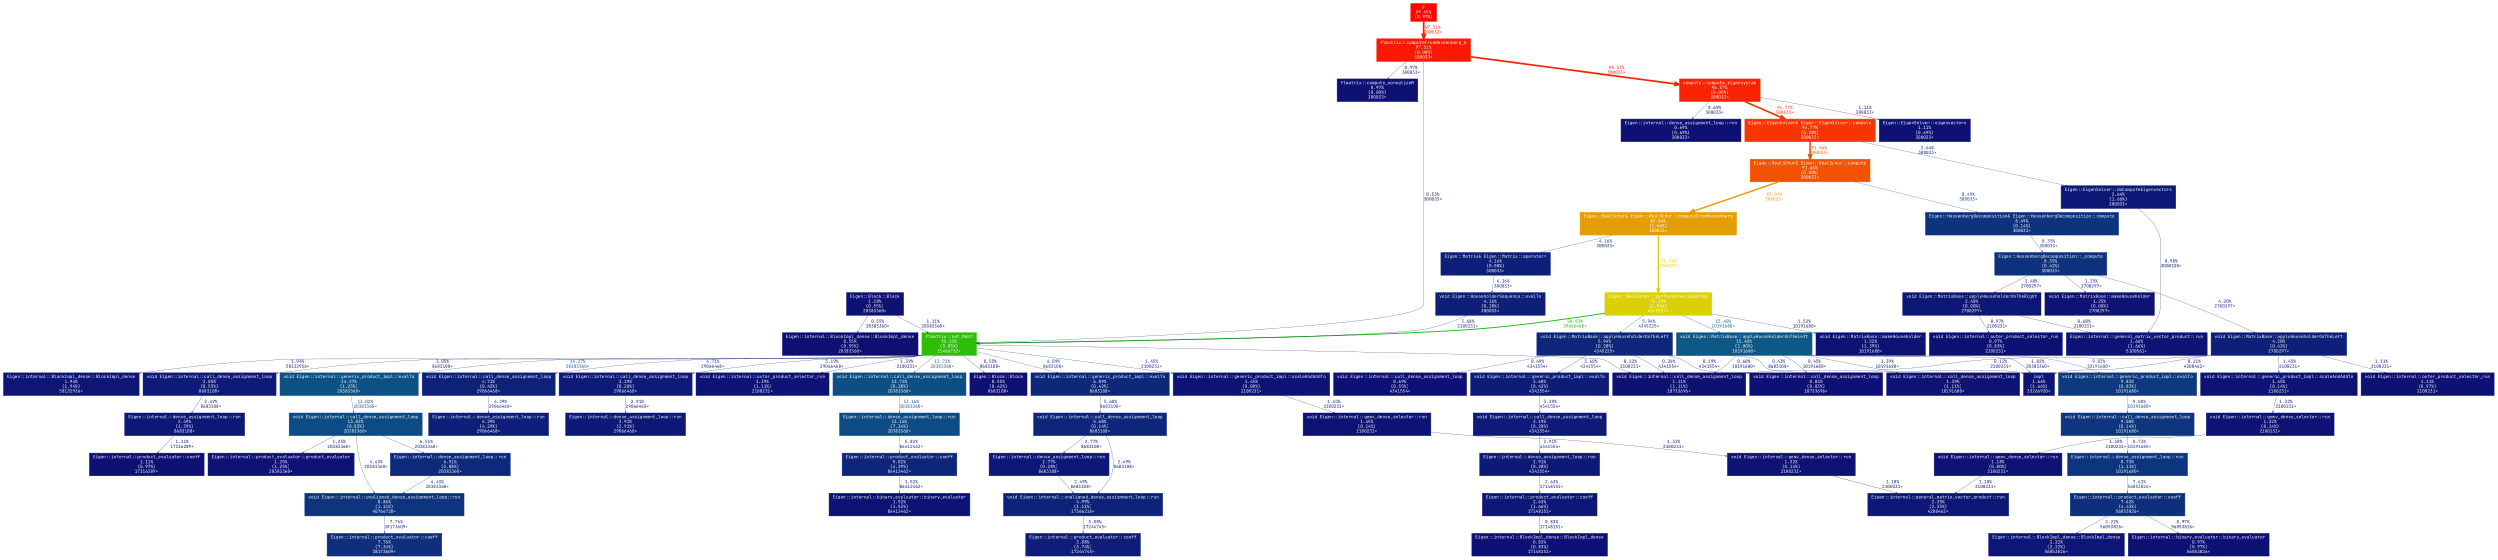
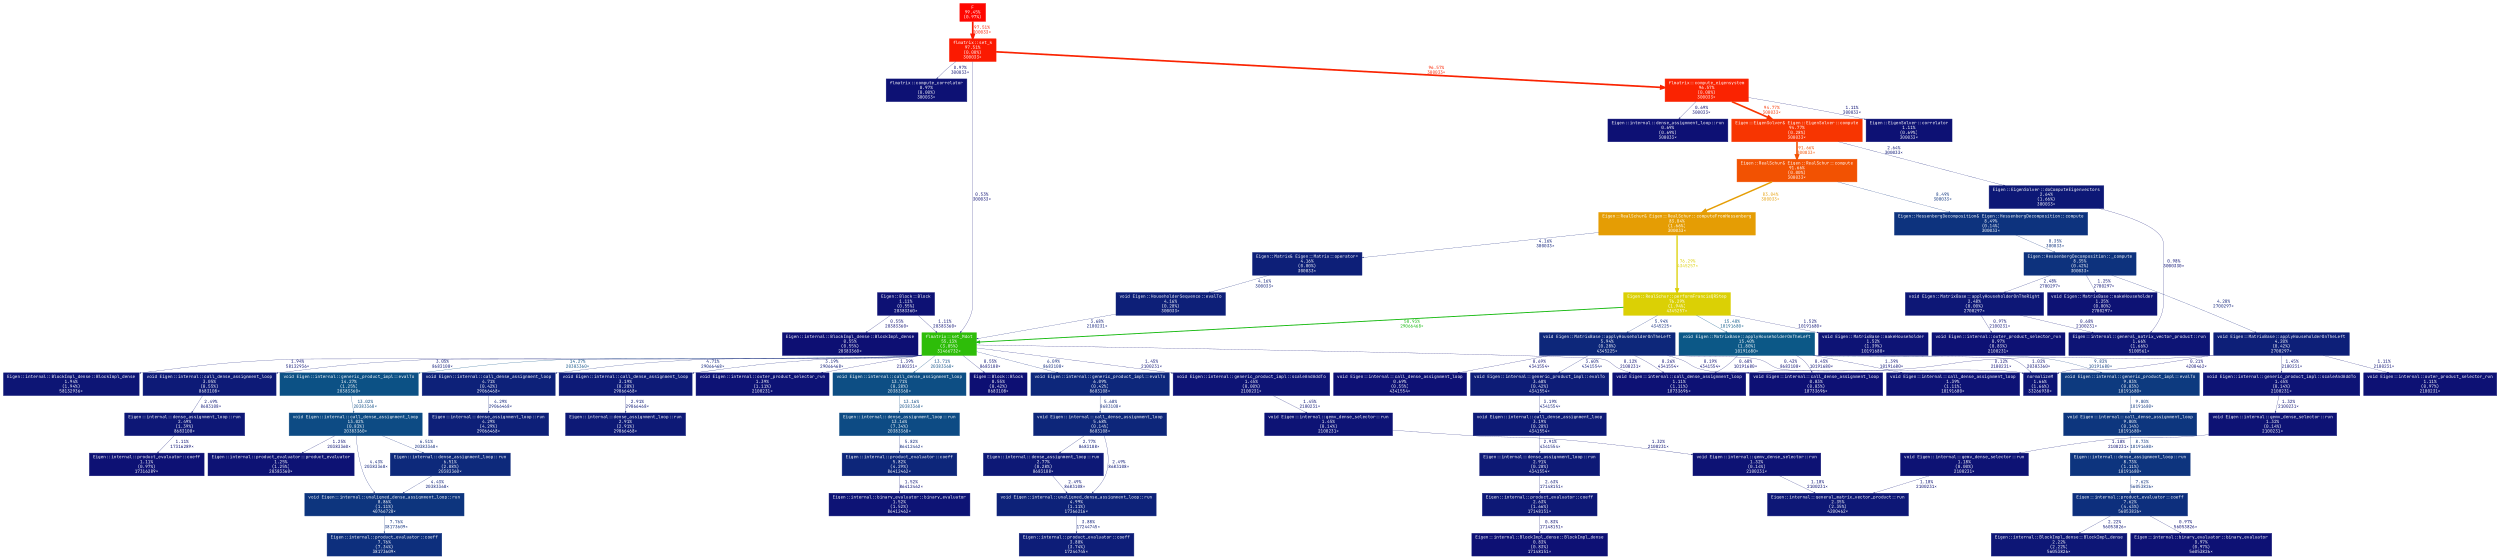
node "flmatrix::computeFromHessenberg_k 97.51% (0.00%) 300033×": label "flmatrix::computeFromHessenberg_k 97.51% (0.00%) 300033×" -> "flmatrix::set_k 97.51% (0.00%) 300033×"
node "flmatrix::compute_normalizeM 0.97% (0.00%) 300033×": label "flmatrix::compute_normalizeM 0.97% (0.00%) 300033×" -> "flmatrix::compute_correlator 0.97% (0.00%) 300033×"
node "compute::compute_eigensystem 96.57% (0.00%) 300033×": label "compute::compute_eigensystem 96.57% (0.00%) 300033×" -> "flmatrix::compute_eigensystem 96.57% (0.00%) 300033×"
node "Eigen::EigenSolver::eigenvectors 1.11% (0.69%) 300033×": label "Eigen::EigenSolver::eigenvectors 1.11% (0.69%) 300033×" -> "Eigen::EigenSolver::correlator 1.11% (0.69%) 300033×"
node "Eigen::Block::Block 1.18% (0.55%) 20383360×": label "Eigen::Block::Block 1.18% (0.55%) 20383360×" -> "Eigen::Block::Block 1.11% (0.55%) 20383360×"
node "impl 1.66% (1.66%) 33266930×": label "impl 1.66% (1.66%) 33266930×" -> "normalizeM 1.66% (1.66%) 33266930×"
